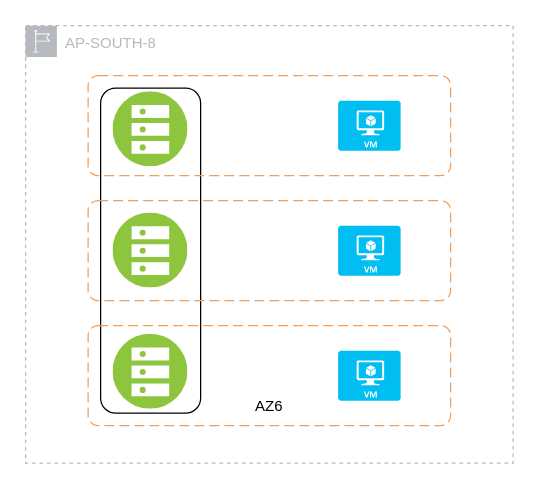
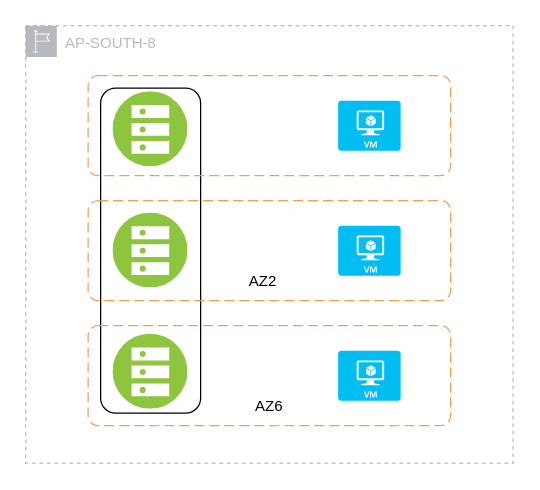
node "AZ2": added
